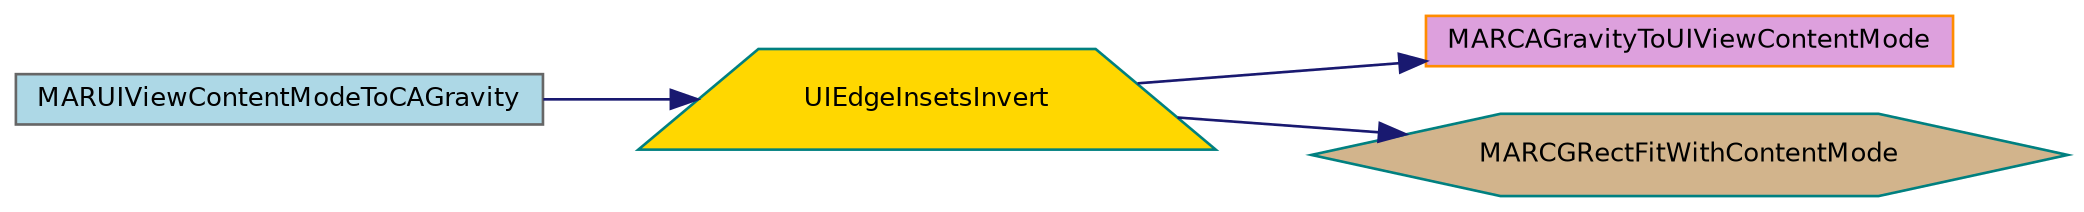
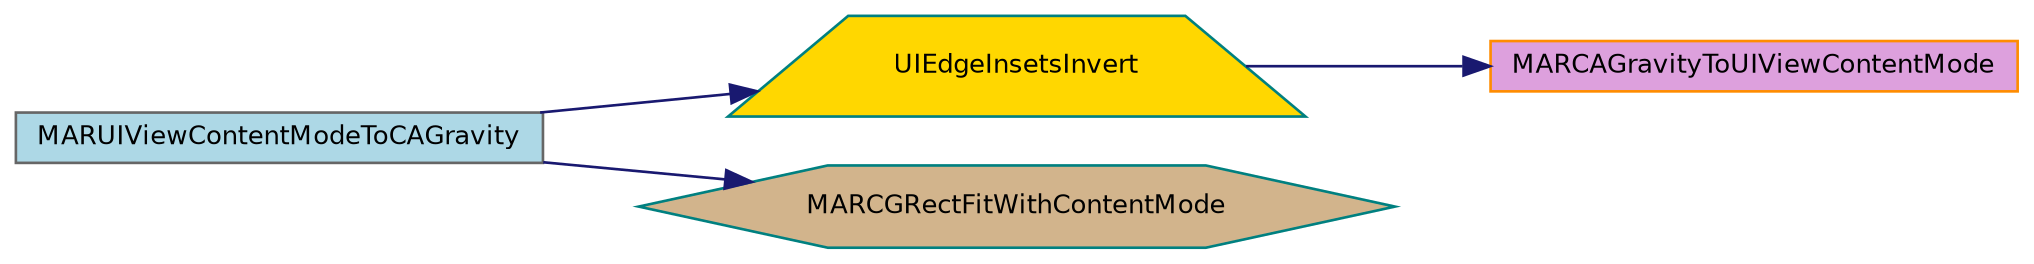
edge "UIEdgeInsetsInvert" -> "MARCGRectFitWithContentMode": now "MARUIViewContentModeToCAGravity" -> "MARCGRectFitWithContentMode"
